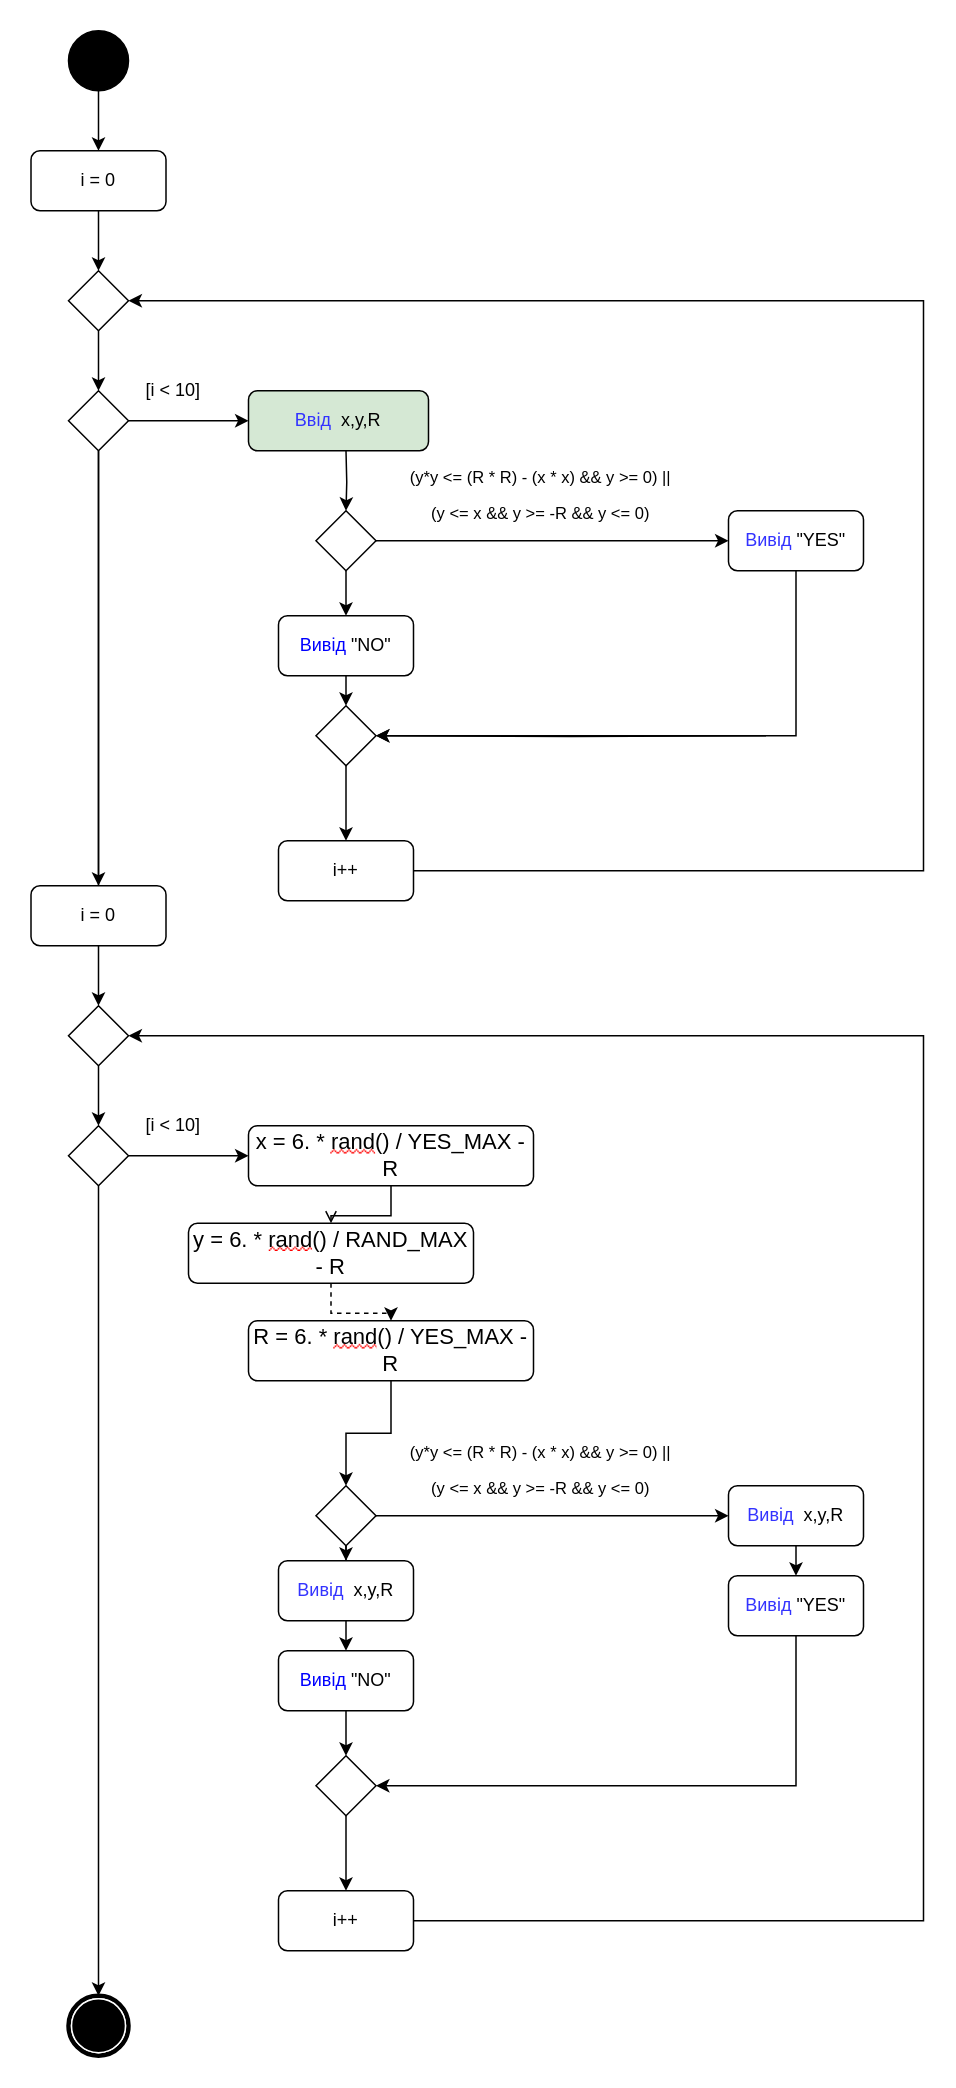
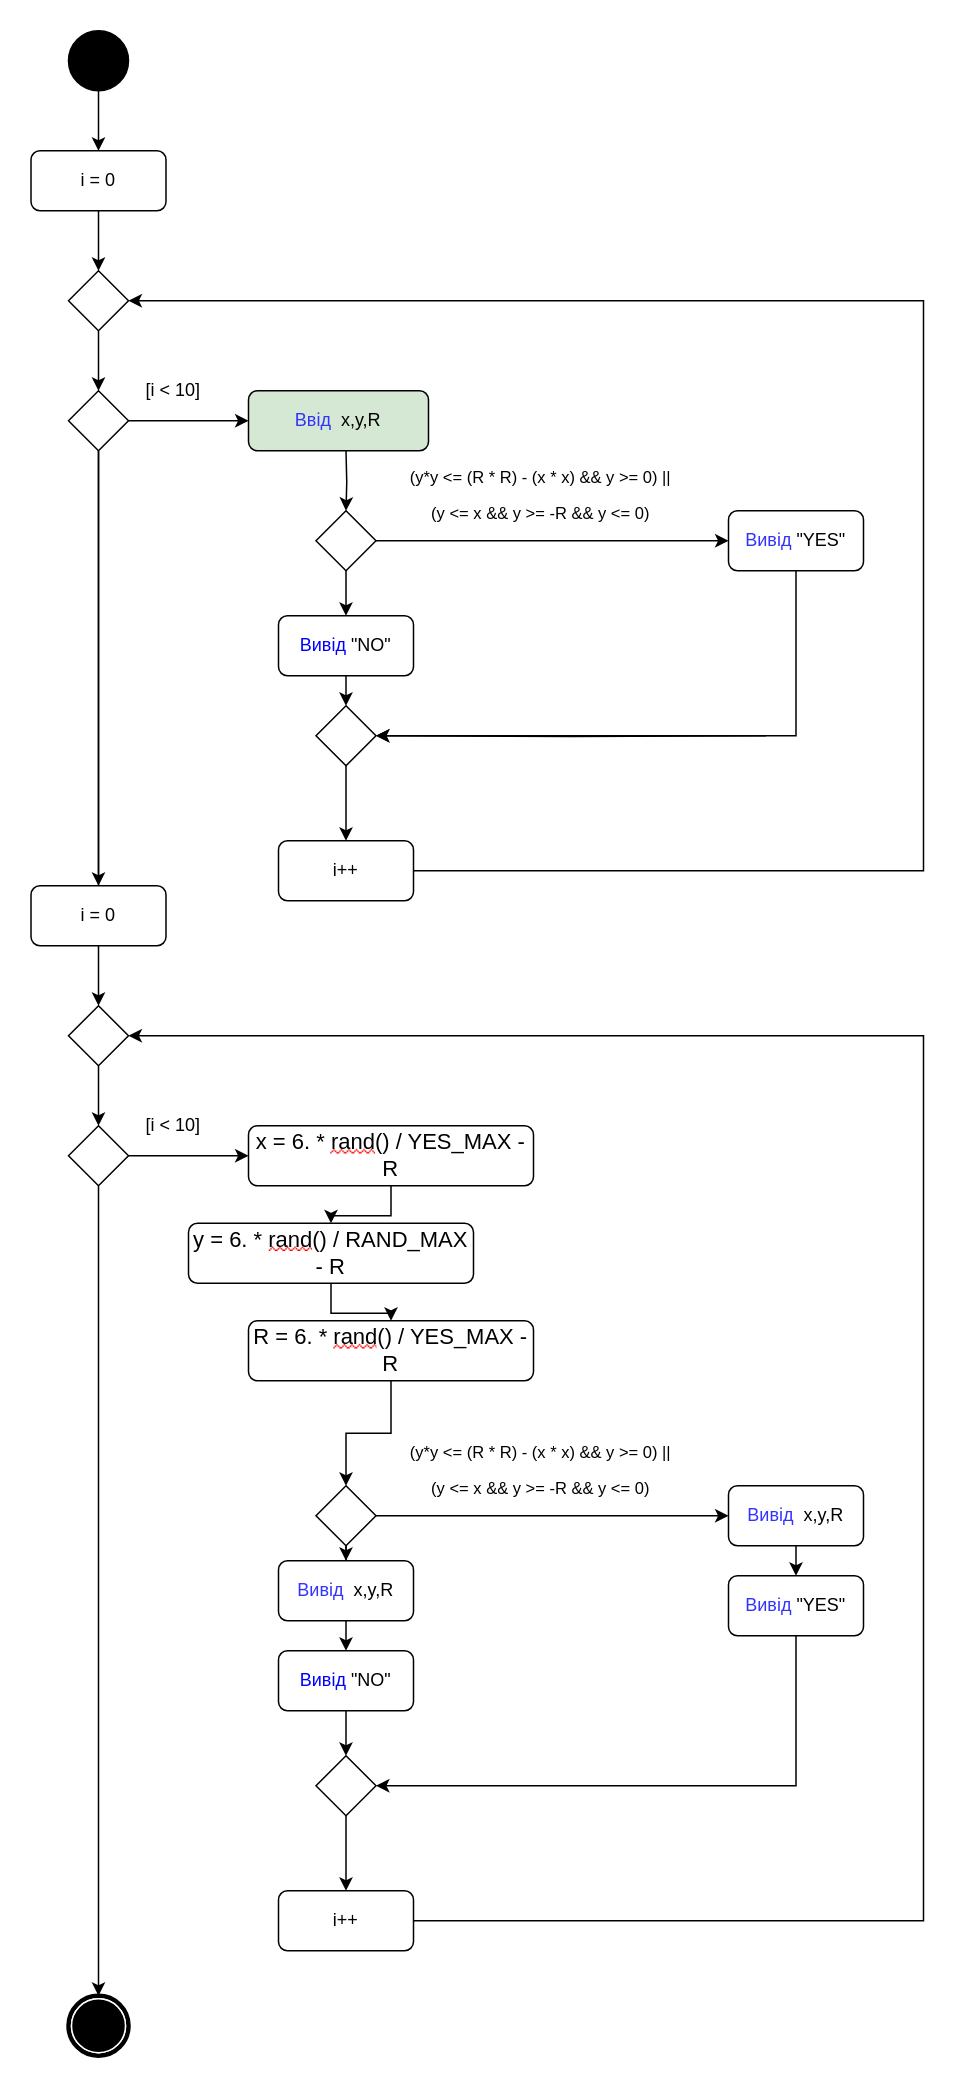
edge "x = 6. * rand() / YES_MAX - R" -> "y = 6. * rand() / RAND_MAX - R": arrowhead open -> classic
edge "y = 6. * rand() / RAND_MAX - R" -> "R = 6. * rand() / YES_MAX - R": style dashed -> solid
